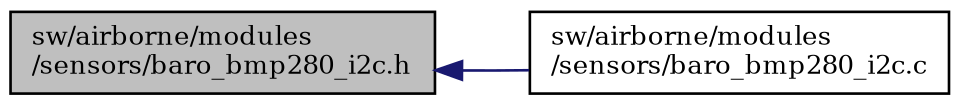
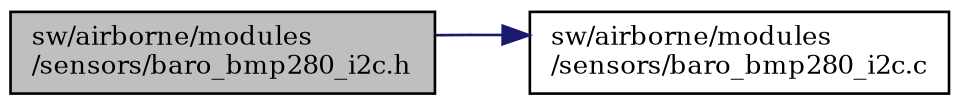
edge "sw/airborne/modules /sensors/baro_bmp280_i2c.c" -> "sw/airborne/modules /sensors/baro_bmp280_i2c.h": reversed
